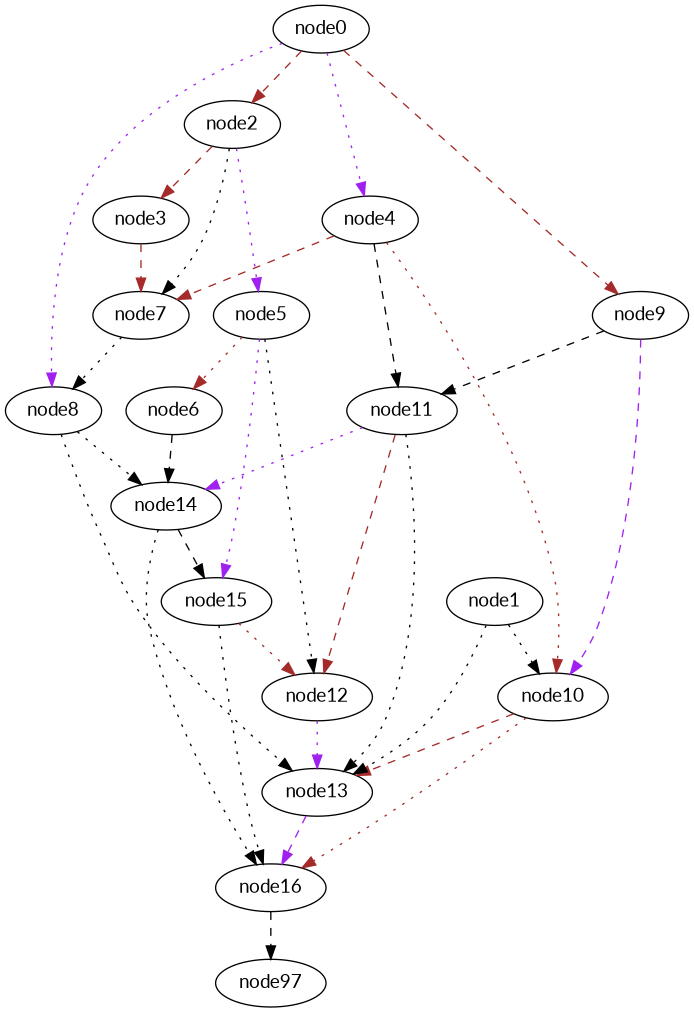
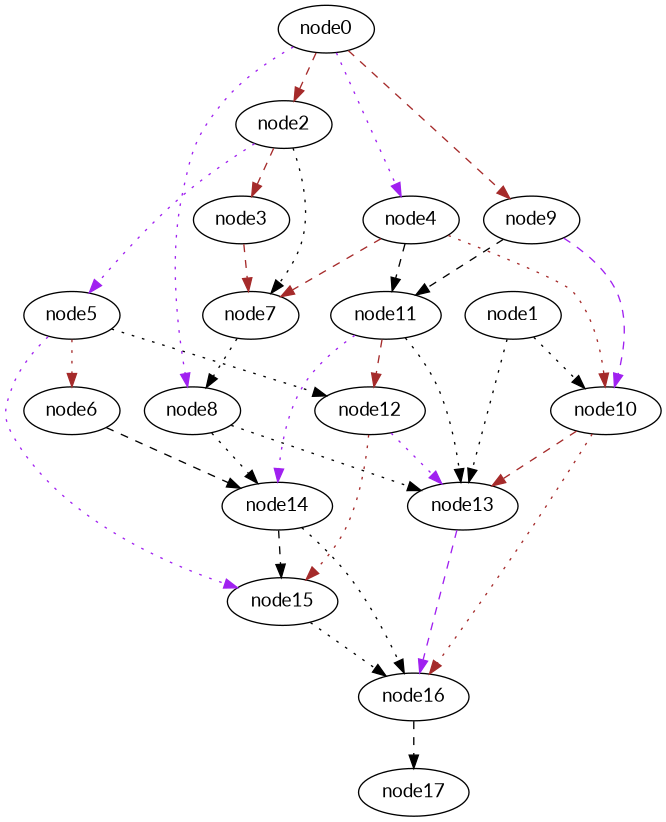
edge "node15" -> "node12": reversed
node "node97": label "node97" -> "node17"
